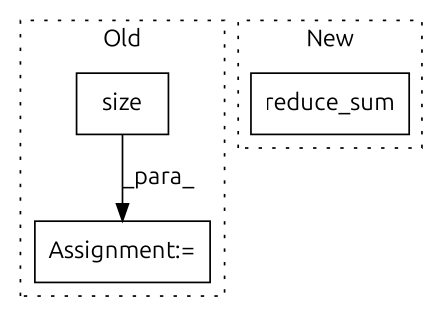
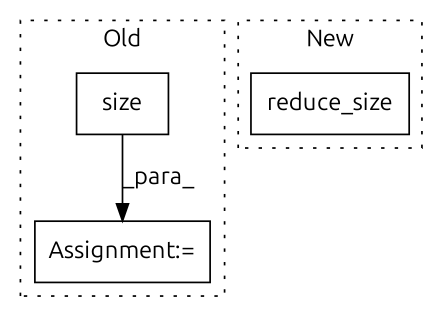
node "reduce_sum": label "reduce_sum" -> "reduce_size"
